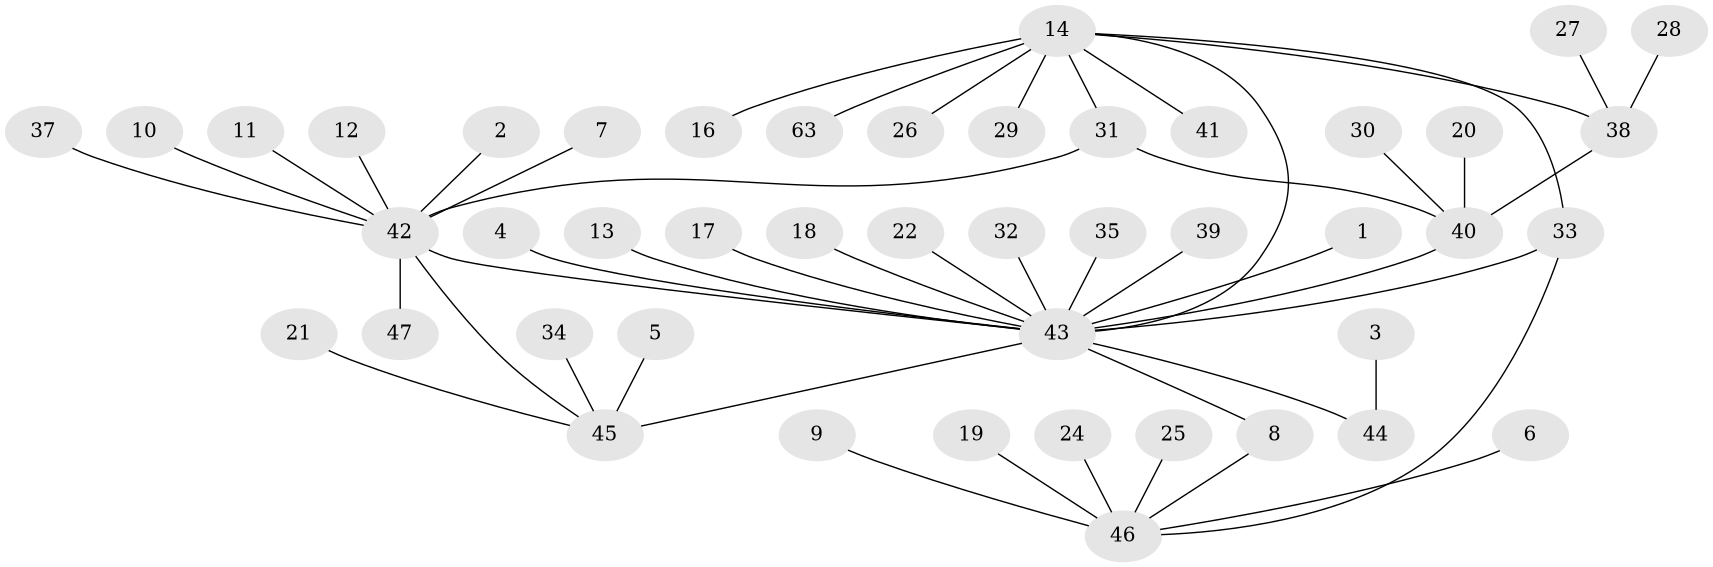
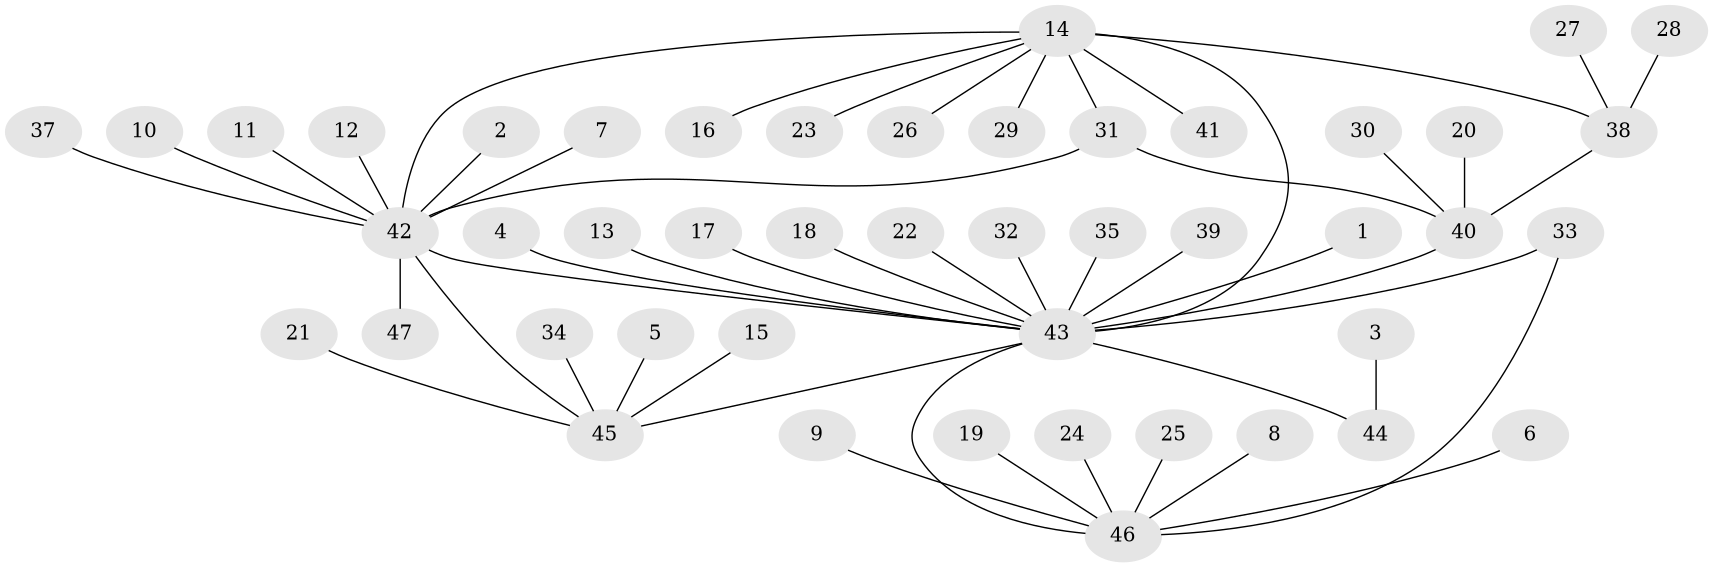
edge "14" -- "33": now "14" -- "42"
node "63": label "63" -> "23"
node "15": added
edge "43" -- "8": now "43" -- "46"
